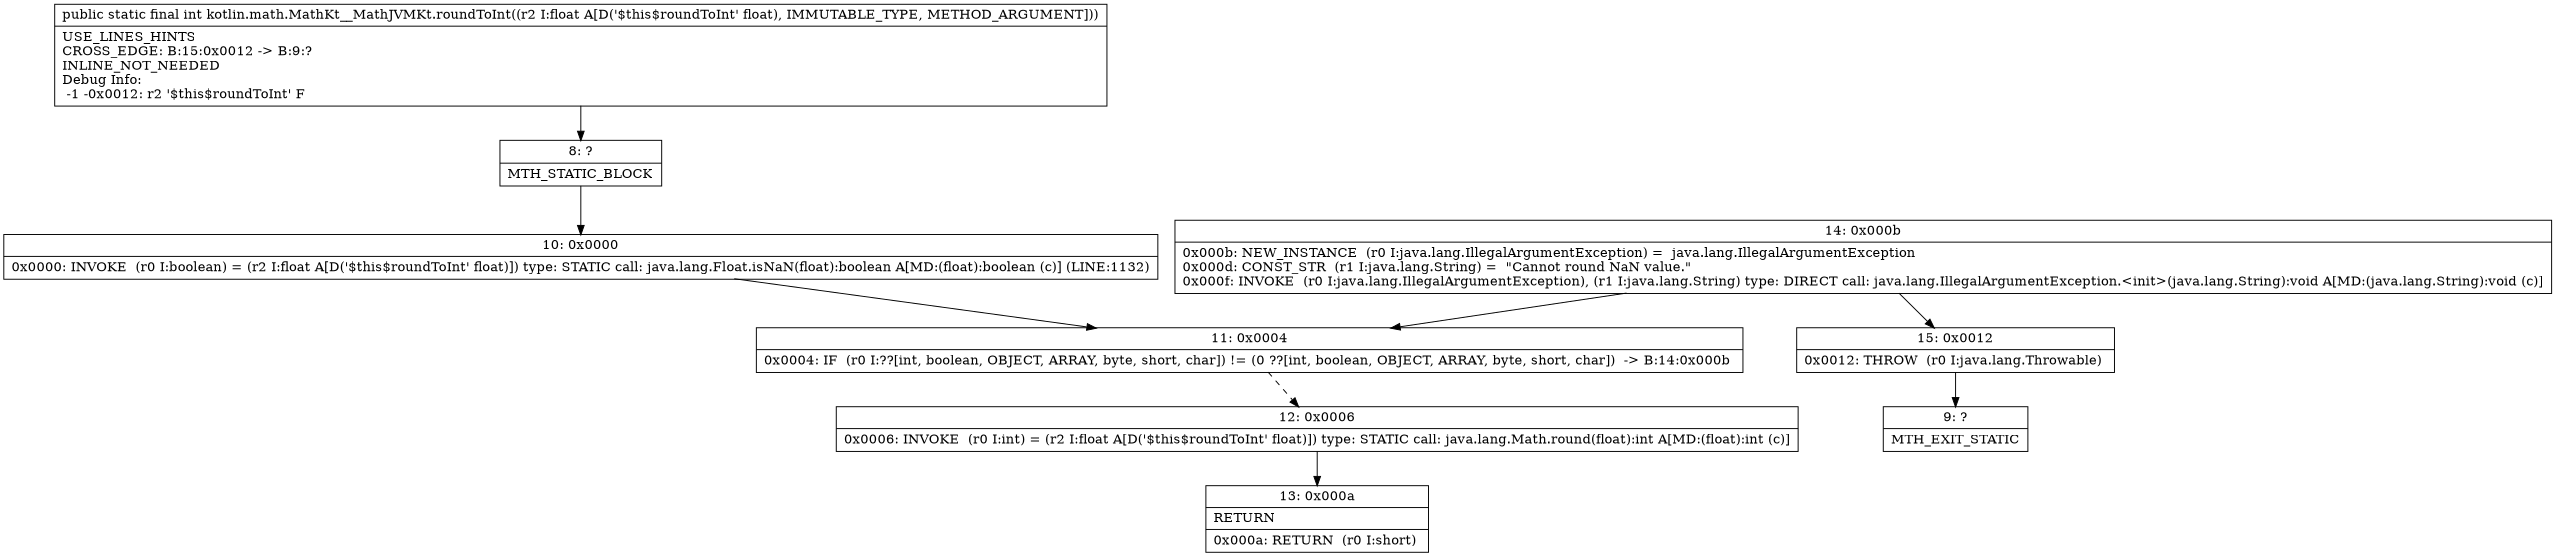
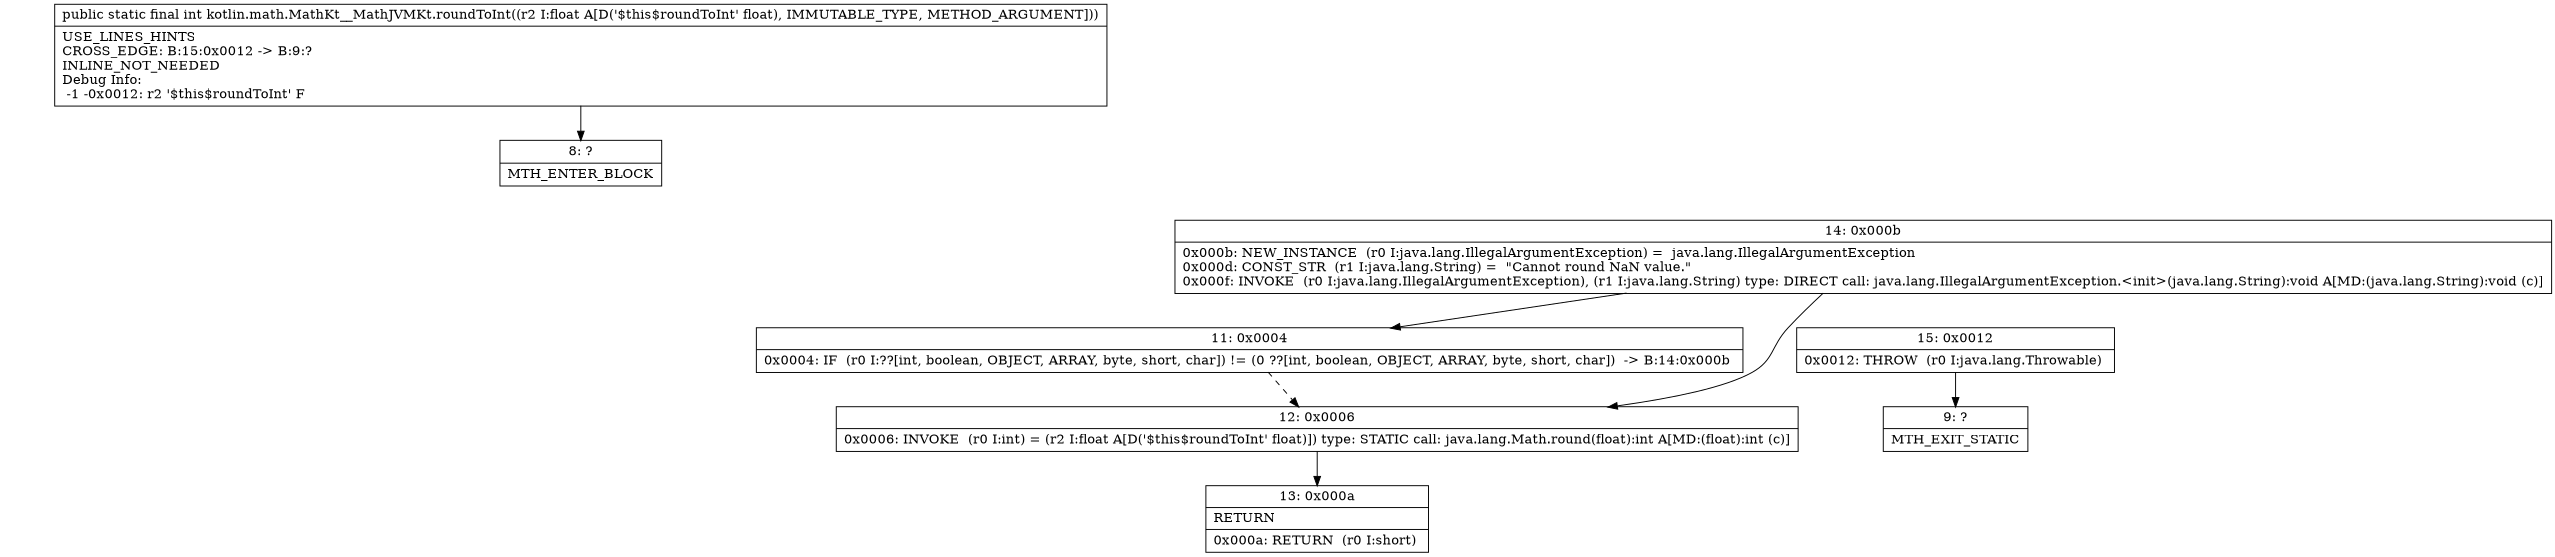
node "8: ?": text "MTH_STATIC_BLOCK" -> "MTH_ENTER_BLOCK"
node "10: 0x0000": removed
edge "14: 0x000b" -> "15: 0x0012": now "14: 0x000b" -> "12: 0x0006"
